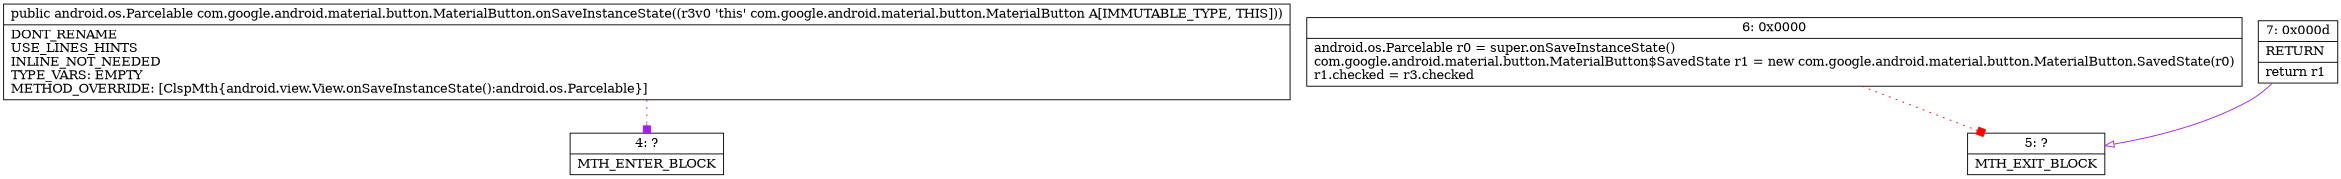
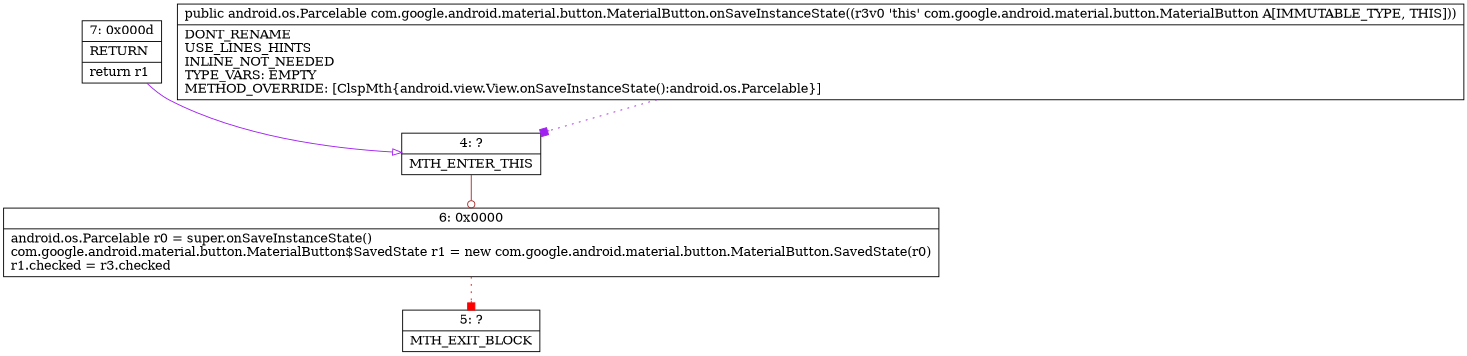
edge "7: 0x000d" -> "5: ?": now "7: 0x000d" -> "4: ?"
node "4: ?": text "MTH_ENTER_BLOCK" -> "MTH_ENTER_THIS"
edge "4: ?" -> "6: 0x0000": added
